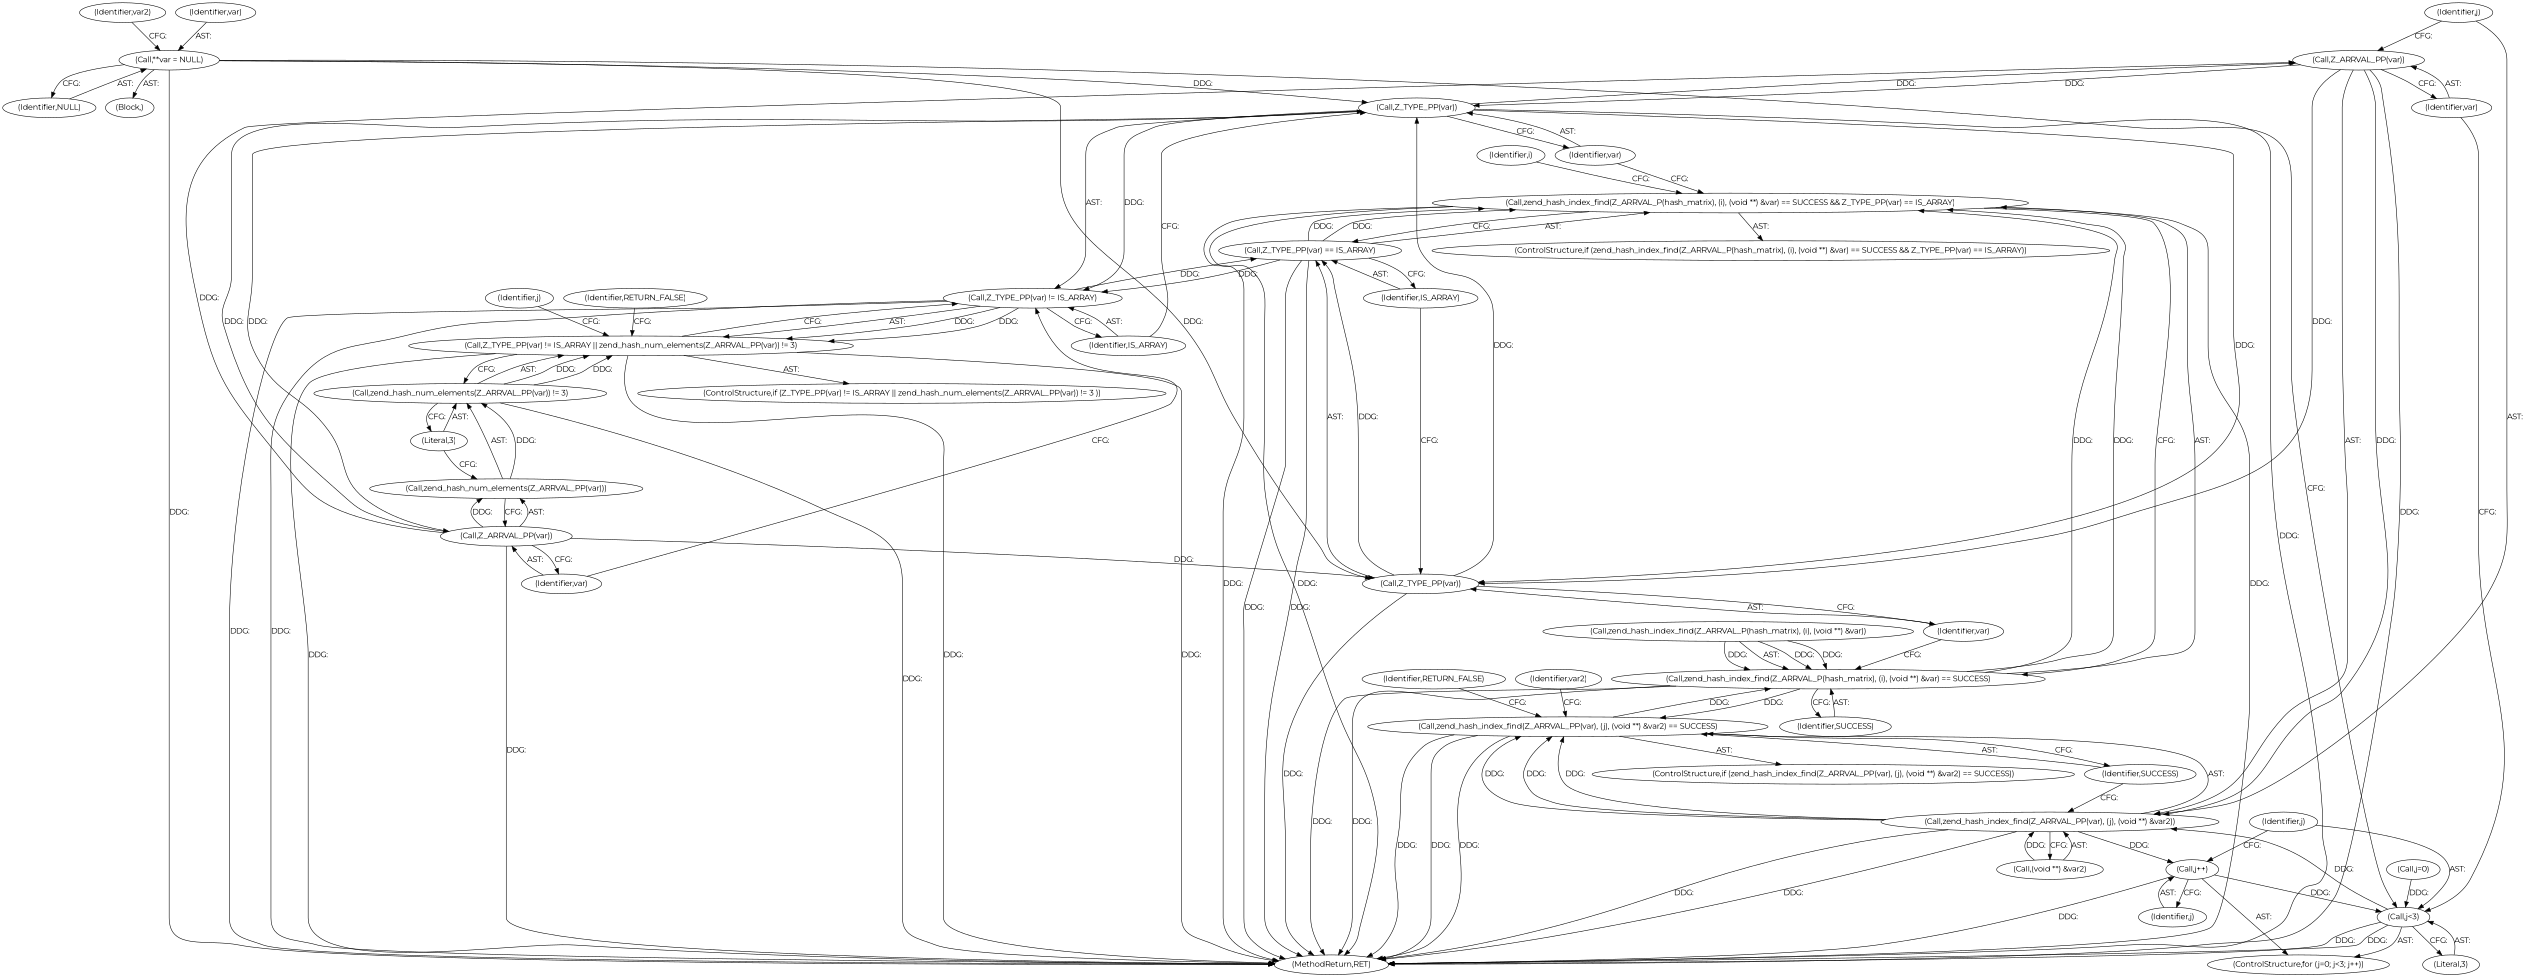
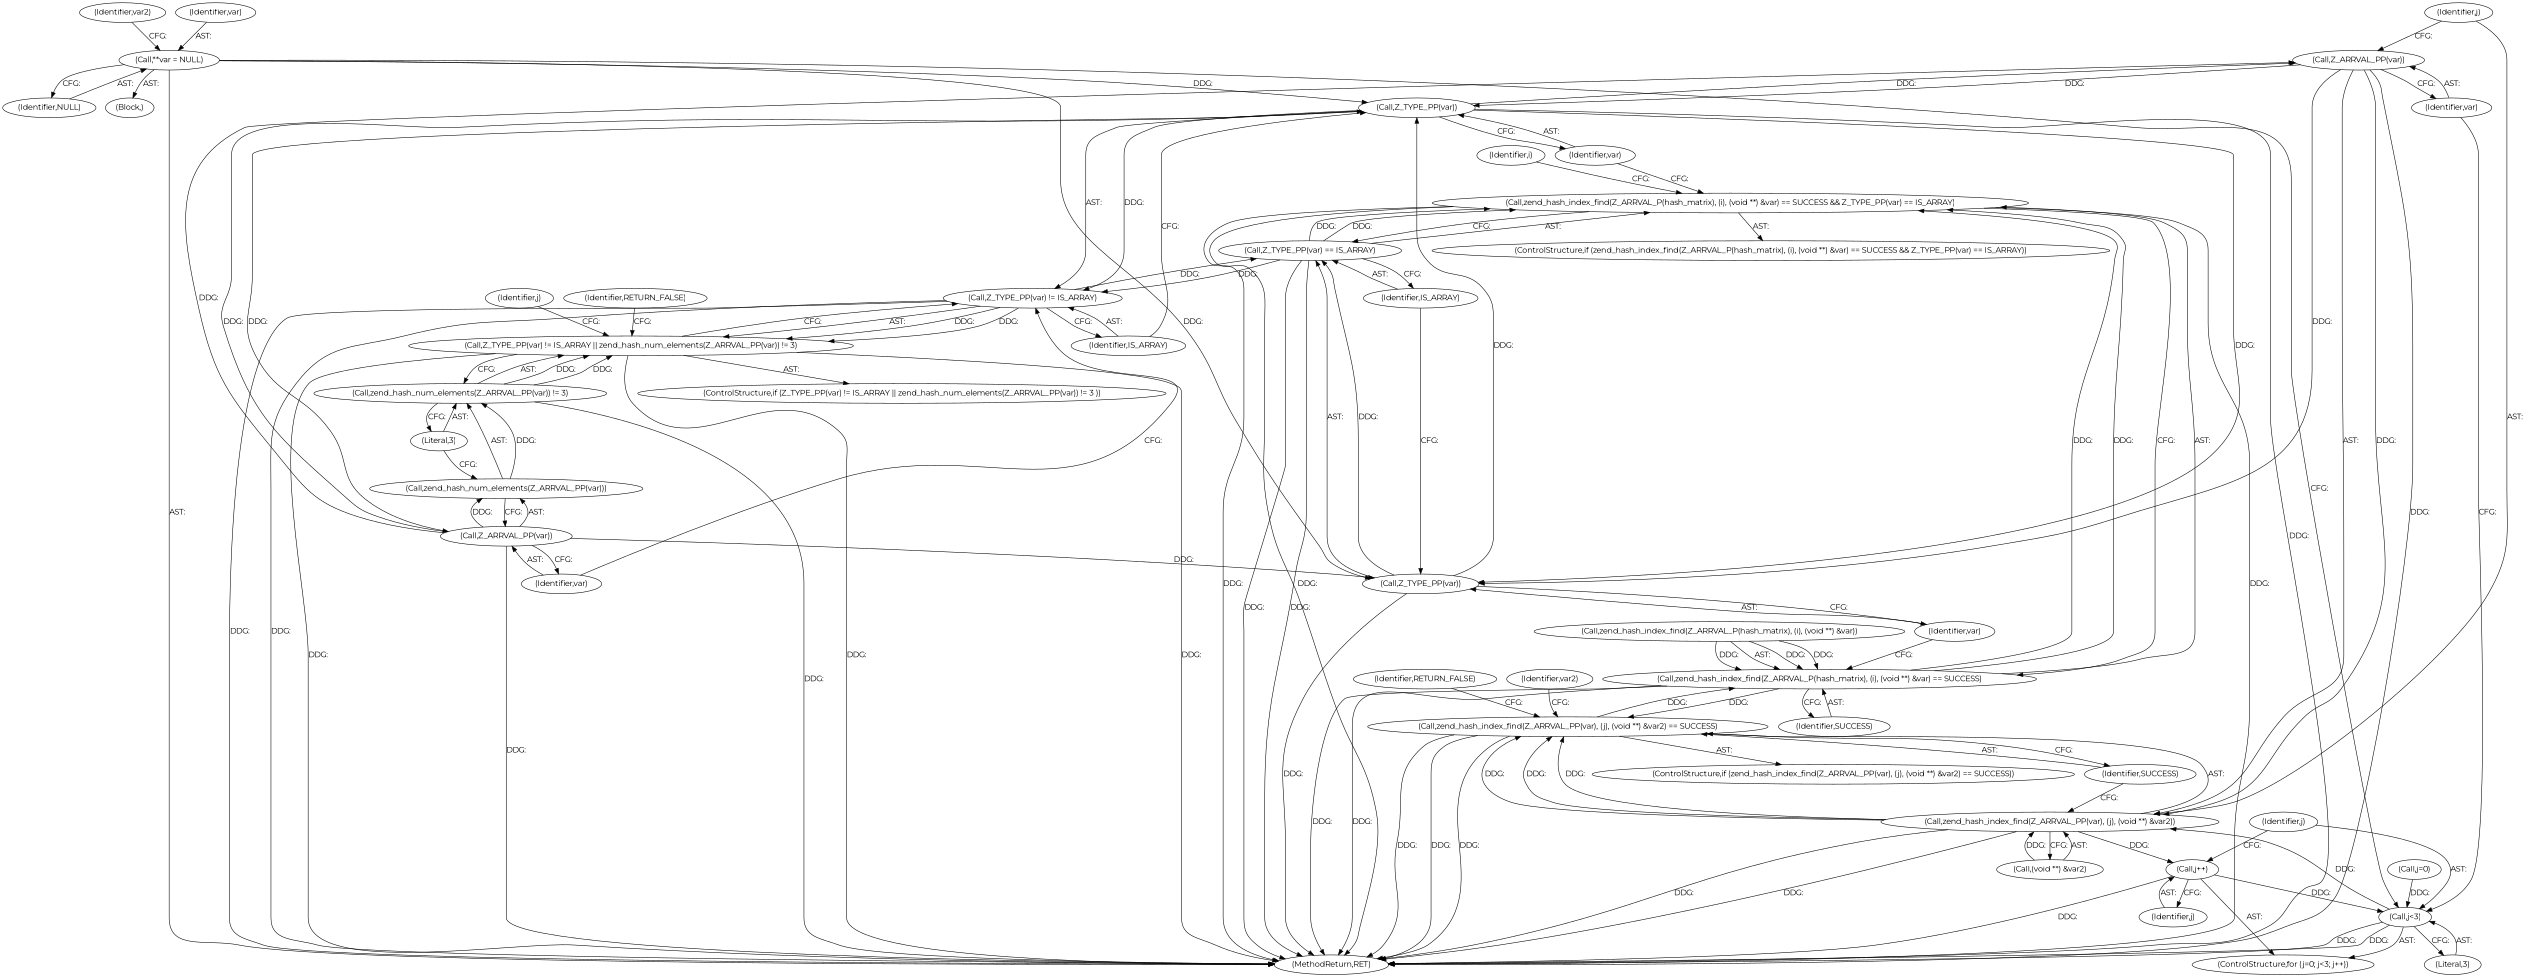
edge "(Call,**var = NULL)" -> "(MethodReturn,RET)": label "DDG: " -> "AST: "
